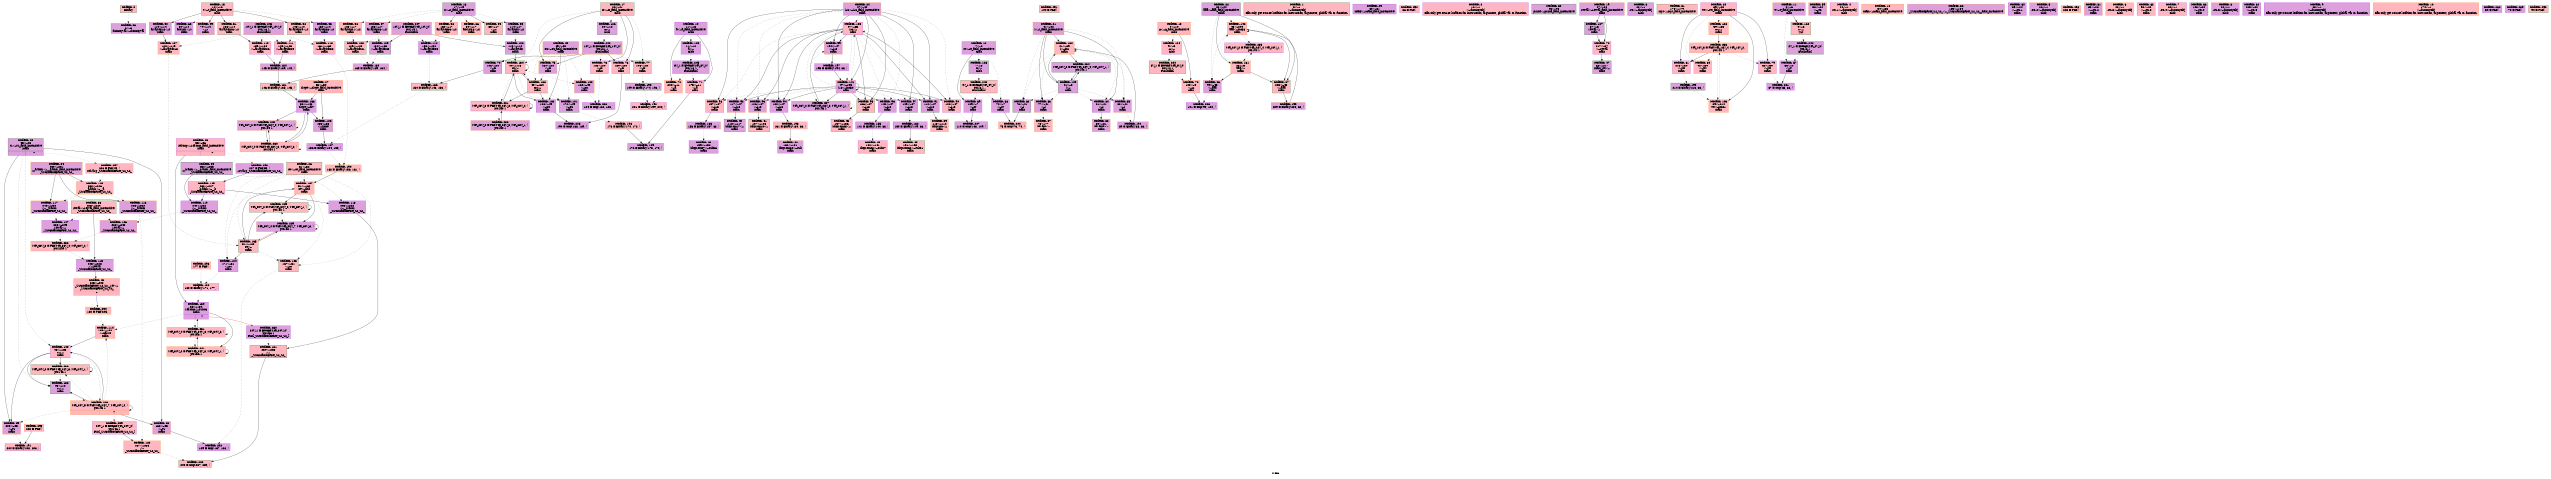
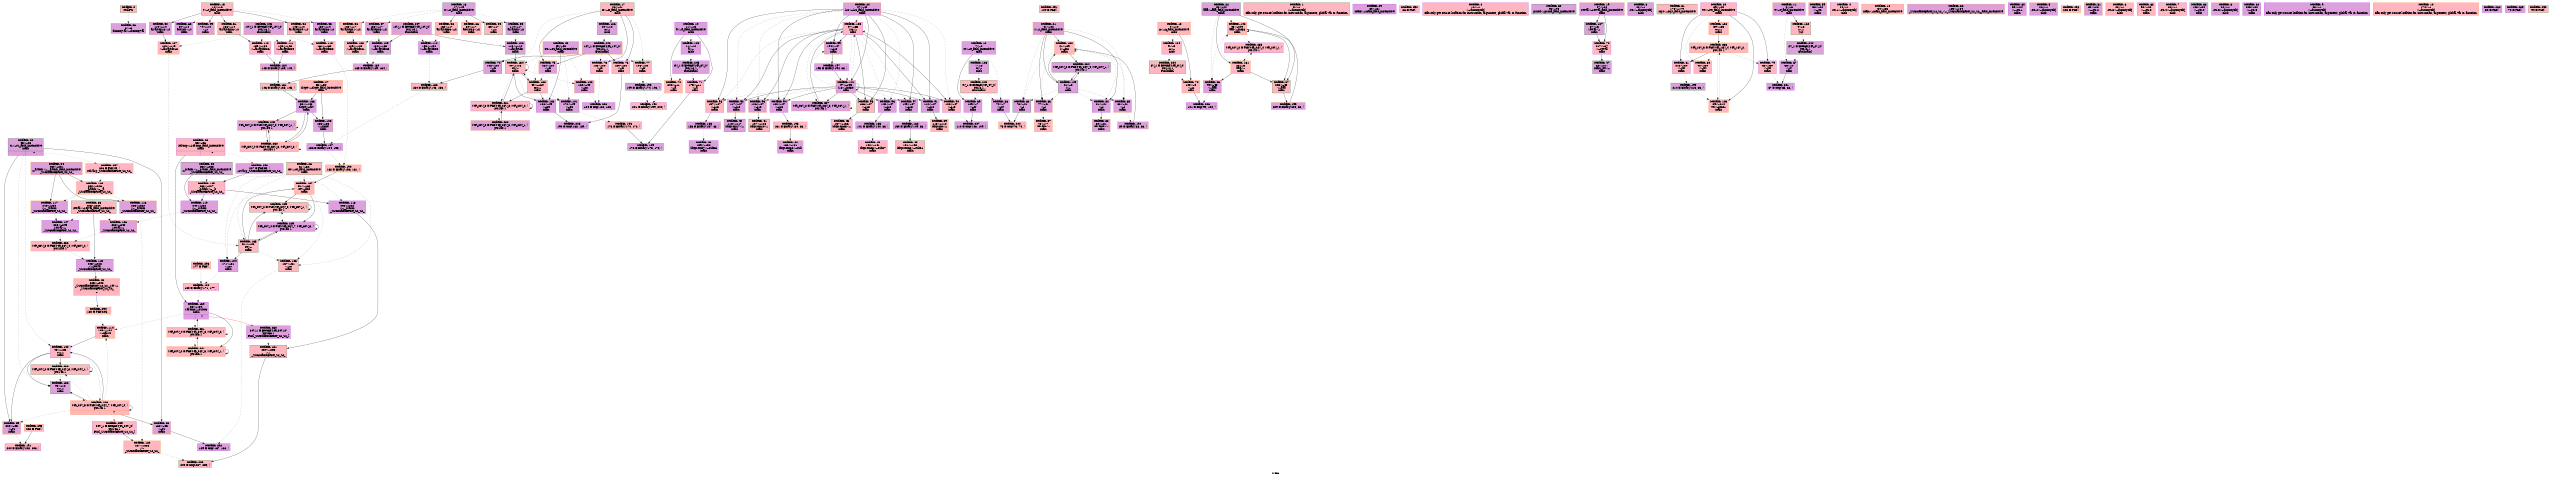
node "NodeID: 0": text "Binary" -> "NullPtr"
edge "NodeID: 229" -> "NodeID: 135": color red -> black
